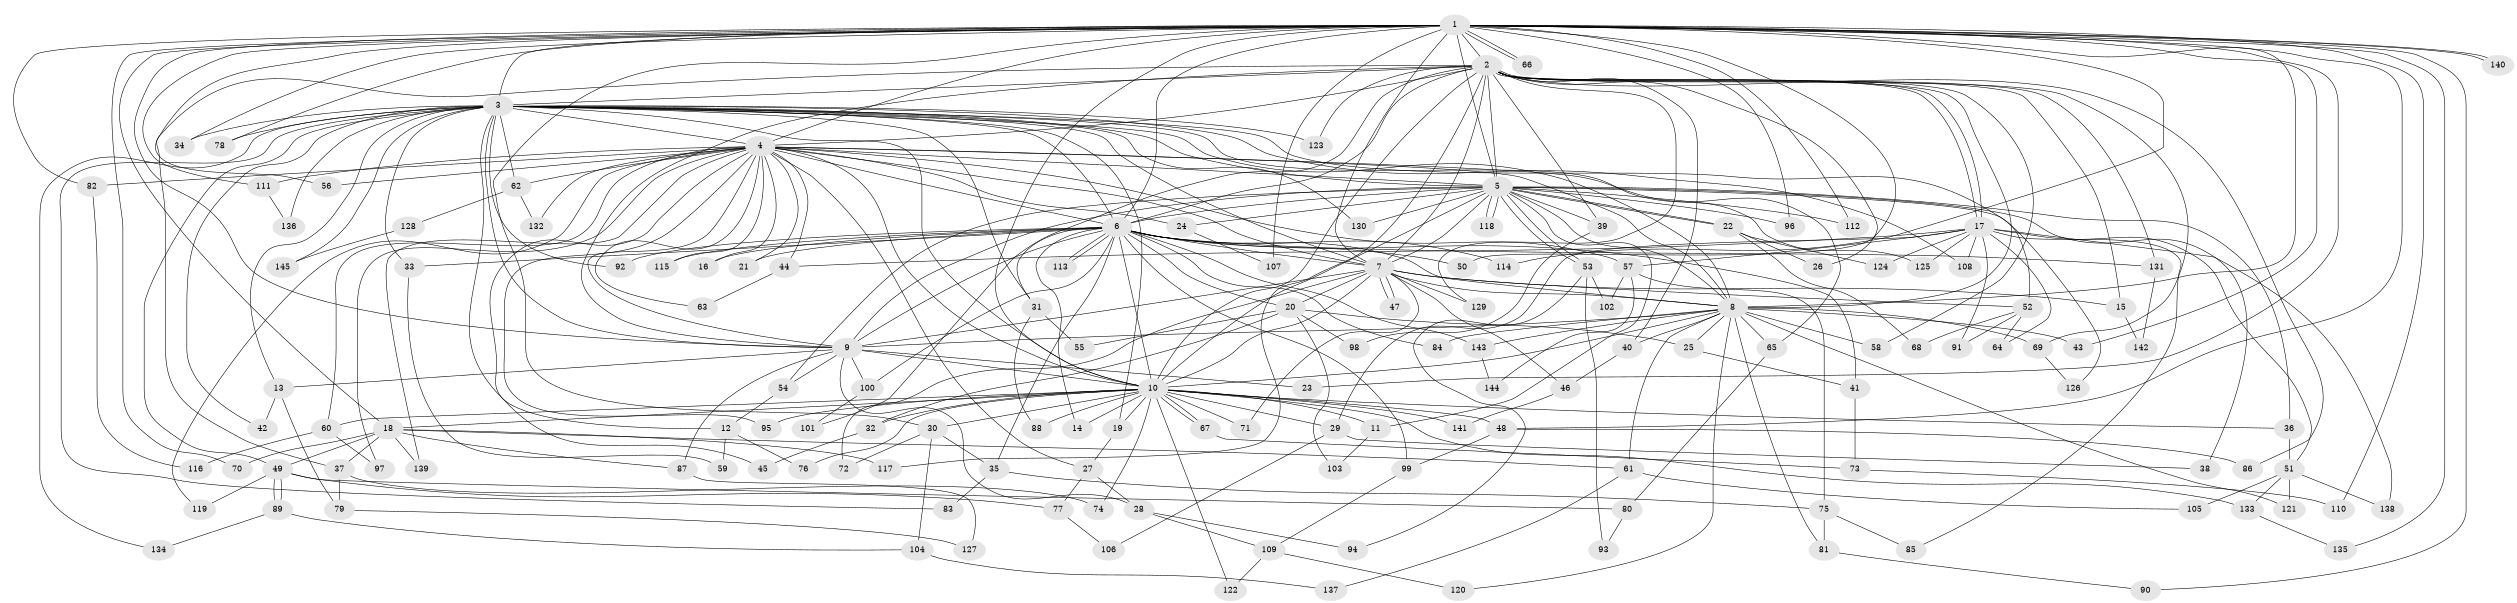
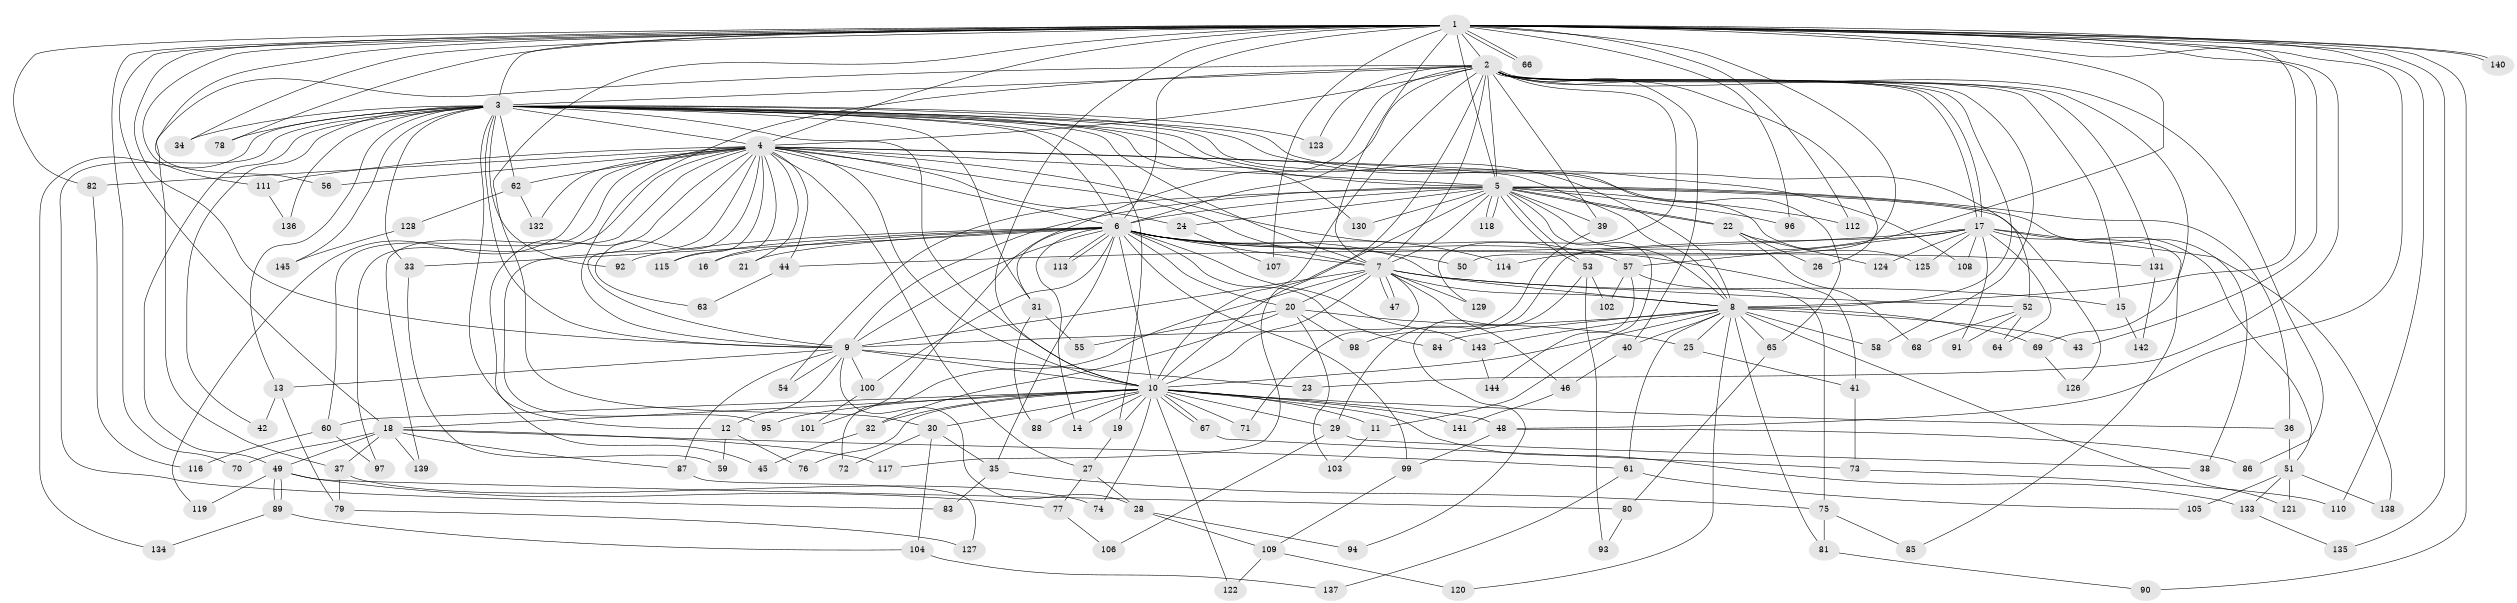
edge "54" -- "12": now "9" -- "12"
